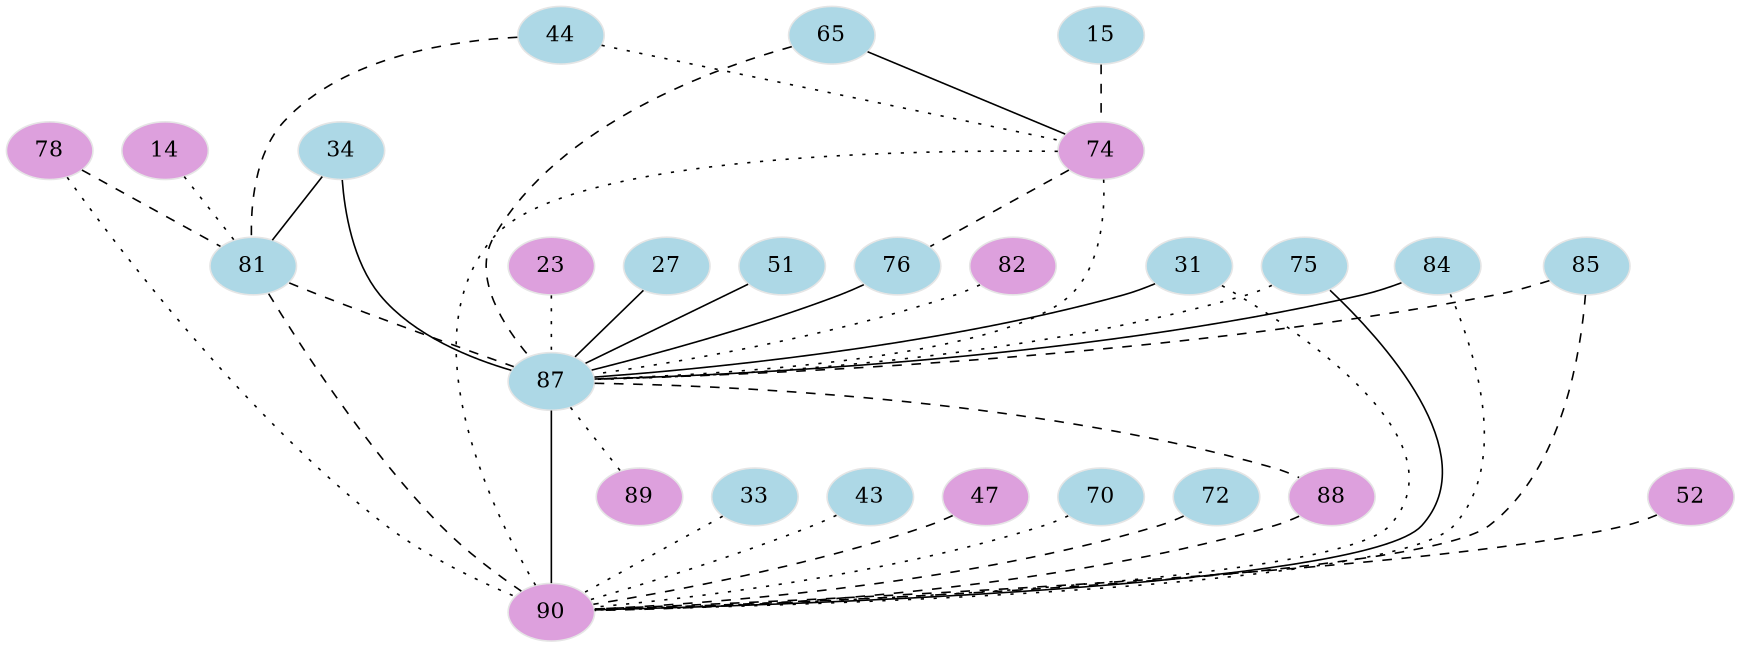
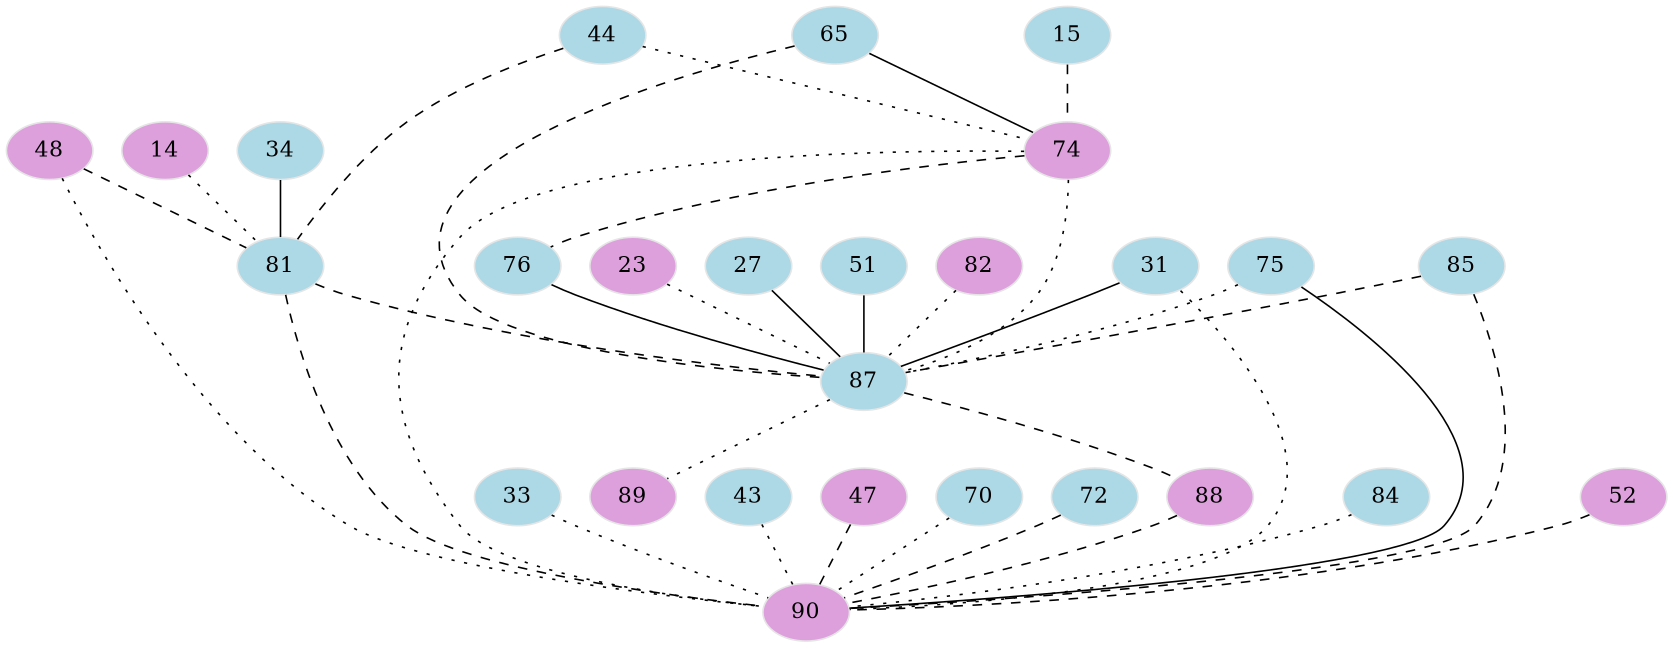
node "78": label "78" -> "48"
edge "34" -- "87": removed
edge "84" -- "87": removed
edge "87" -- "90": removed
